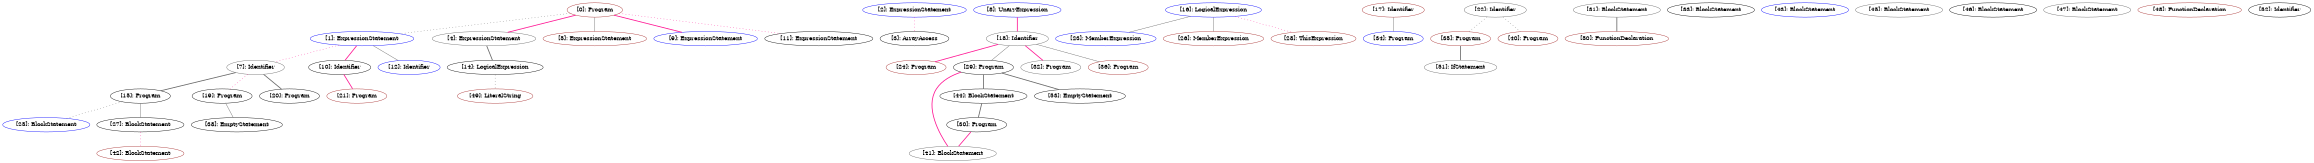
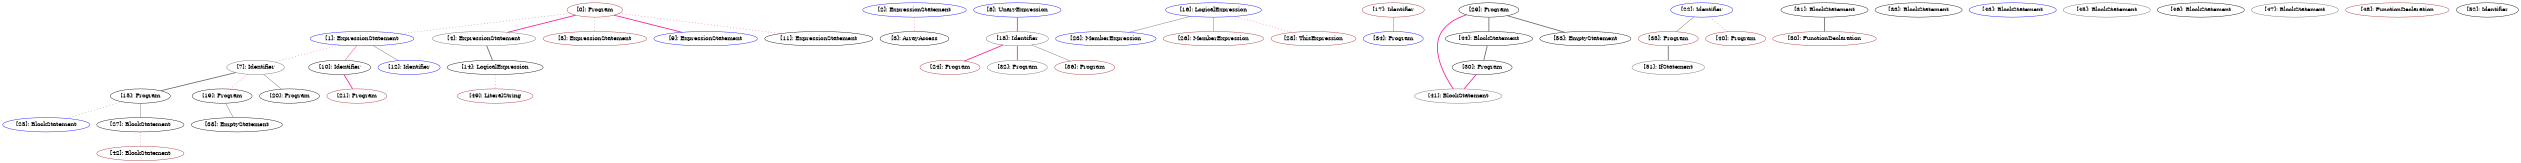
node "[22]: Identifier": color gray40 -> blue
node "[31]: BlockStatement": color gray40 -> black
edge "[0]: Program" -- "[5]: ExpressionStatement": style solid -> dotted
edge "[22]: Identifier" -- "[35]: Program": style dotted -> solid
edge "[1]: ExpressionStatement" -- "[10]: Identifier": style bold -> solid
edge "[18]: Identifier" -- "[29]: Program": removed
edge "[7]: Identifier" -- "[20]: Program": style bold -> solid
